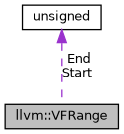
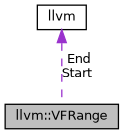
node "unsigned": label "unsigned" -> "llvm"
